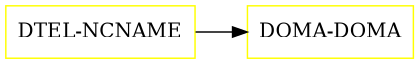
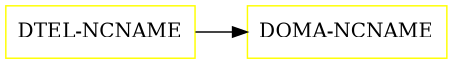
node "DOMA-DOMA": label "DOMA-DOMA" -> "DOMA-NCNAME"
